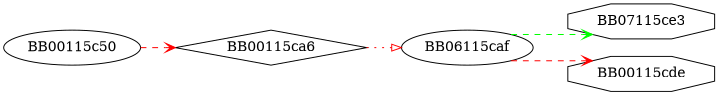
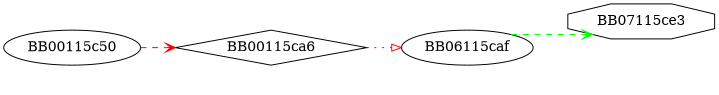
node "BB00115cde": removed
